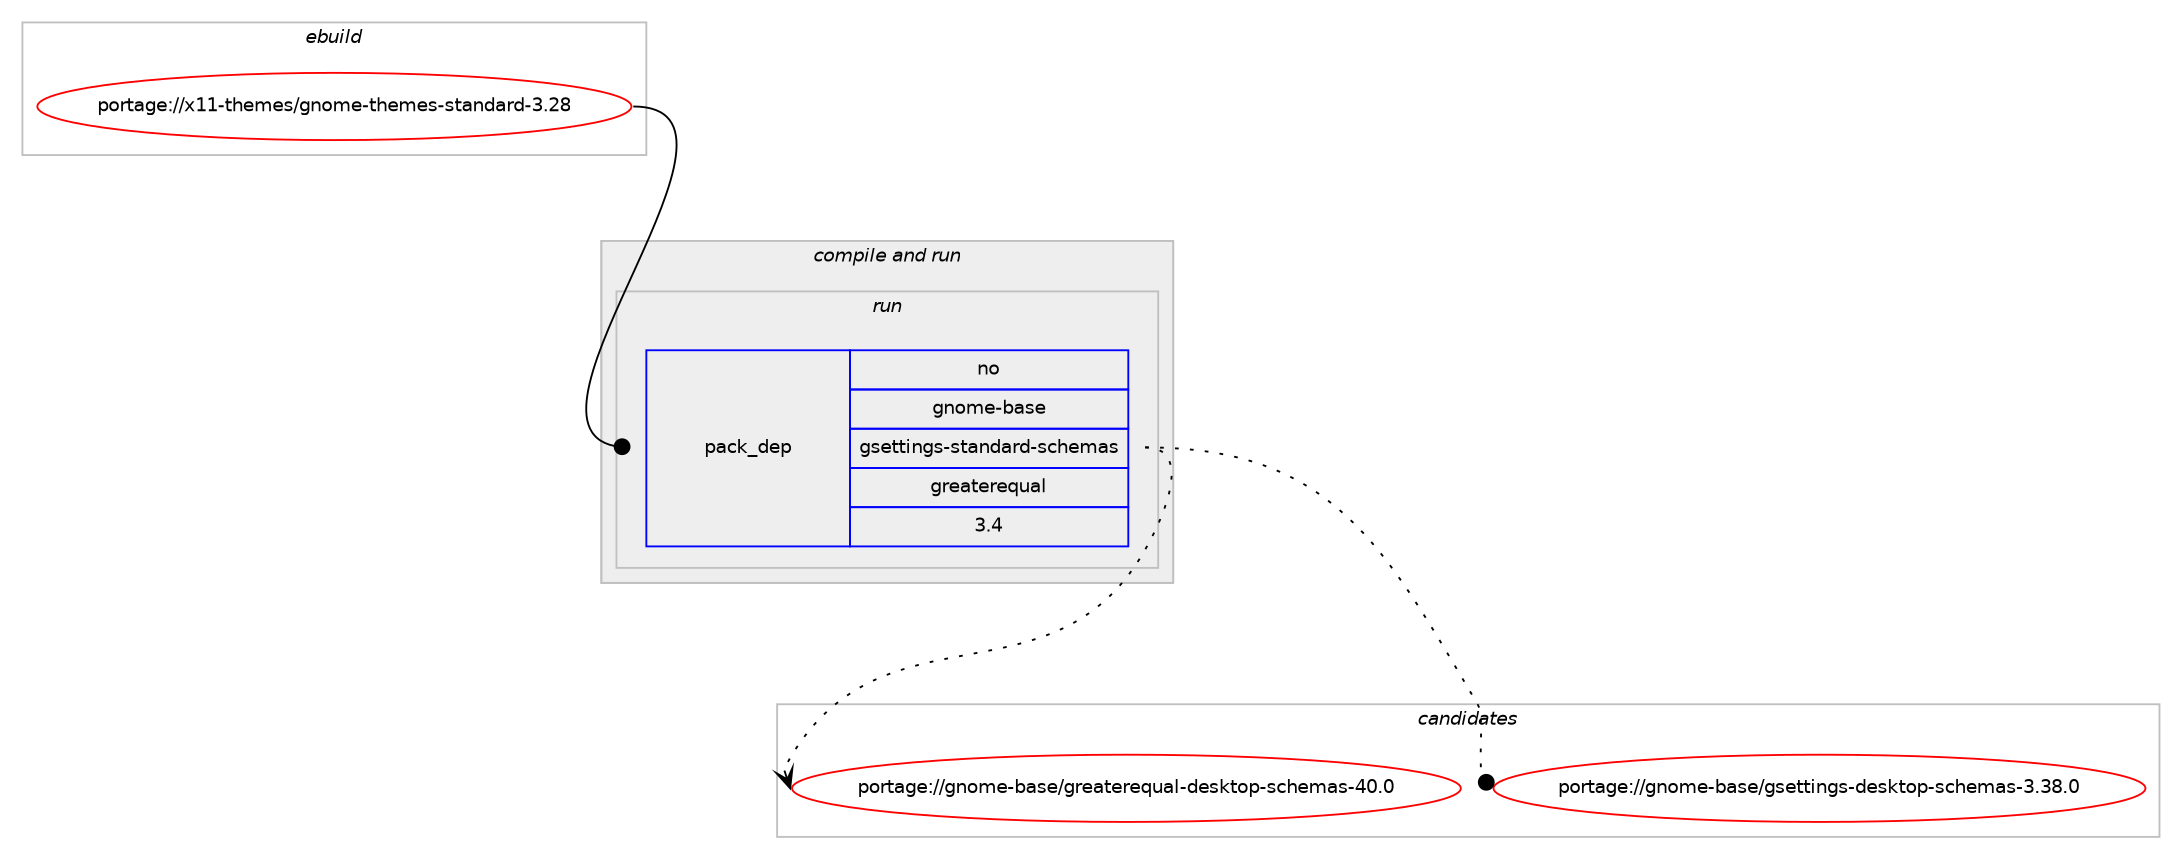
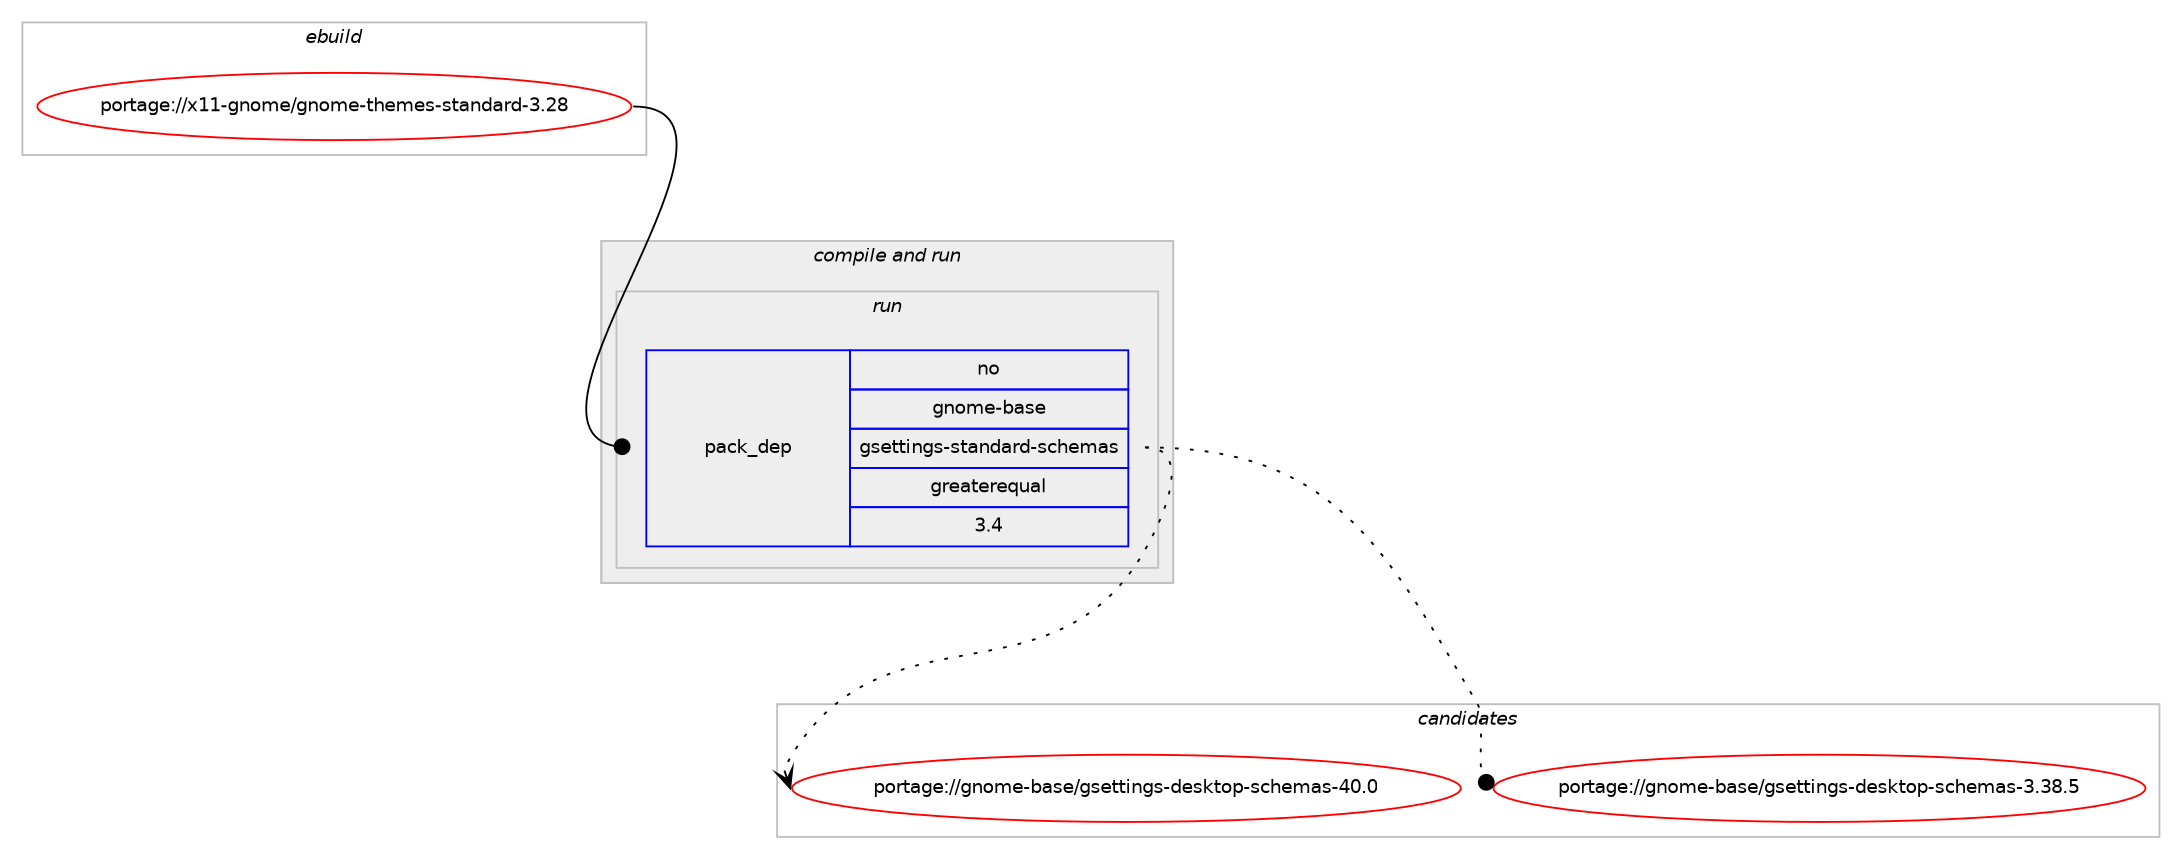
node "portage://x11-themes/gnome-themes-standard-3.28": label "portage://x11-themes/gnome-themes-standard-3.28" -> "portage://x11-gnome/gnome-themes-standard-3.28"
node "portage://gnome-base/greaterequal-desktop-schemas-40.0": label "portage://gnome-base/greaterequal-desktop-schemas-40.0" -> "portage://gnome-base/gsettings-desktop-schemas-40.0"
node "portage://gnome-base/gsettings-desktop-schemas-3.38.0": label "portage://gnome-base/gsettings-desktop-schemas-3.38.0" -> "portage://gnome-base/gsettings-desktop-schemas-3.38.5"
